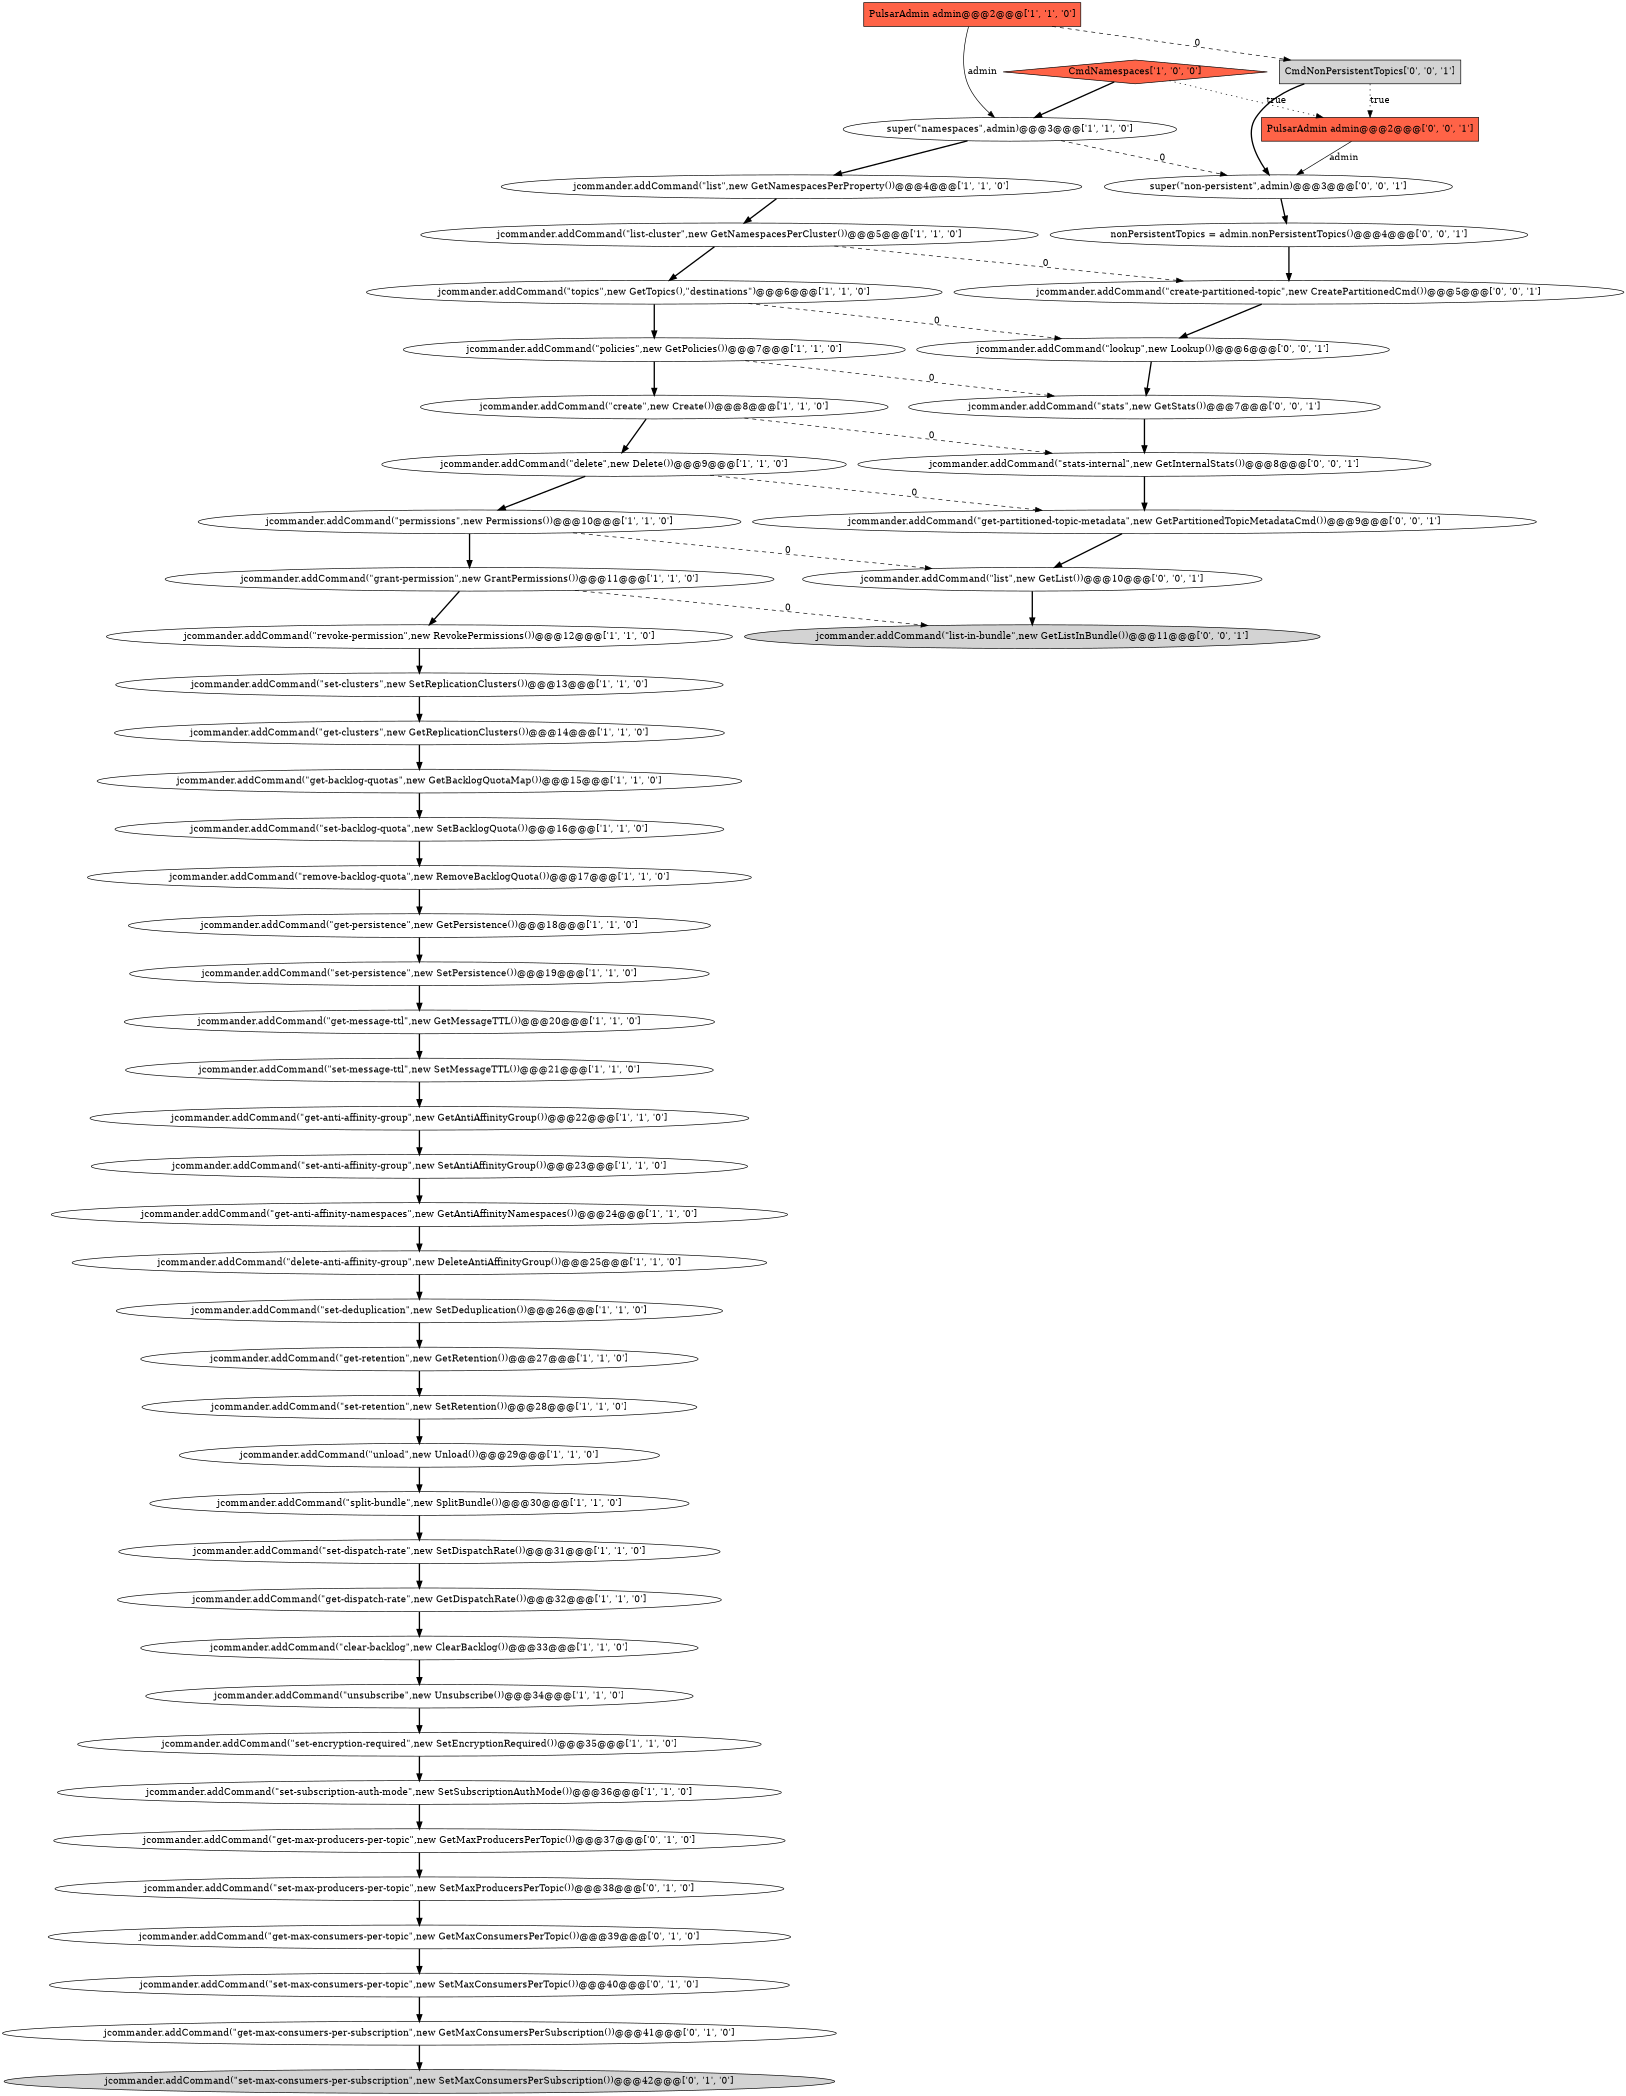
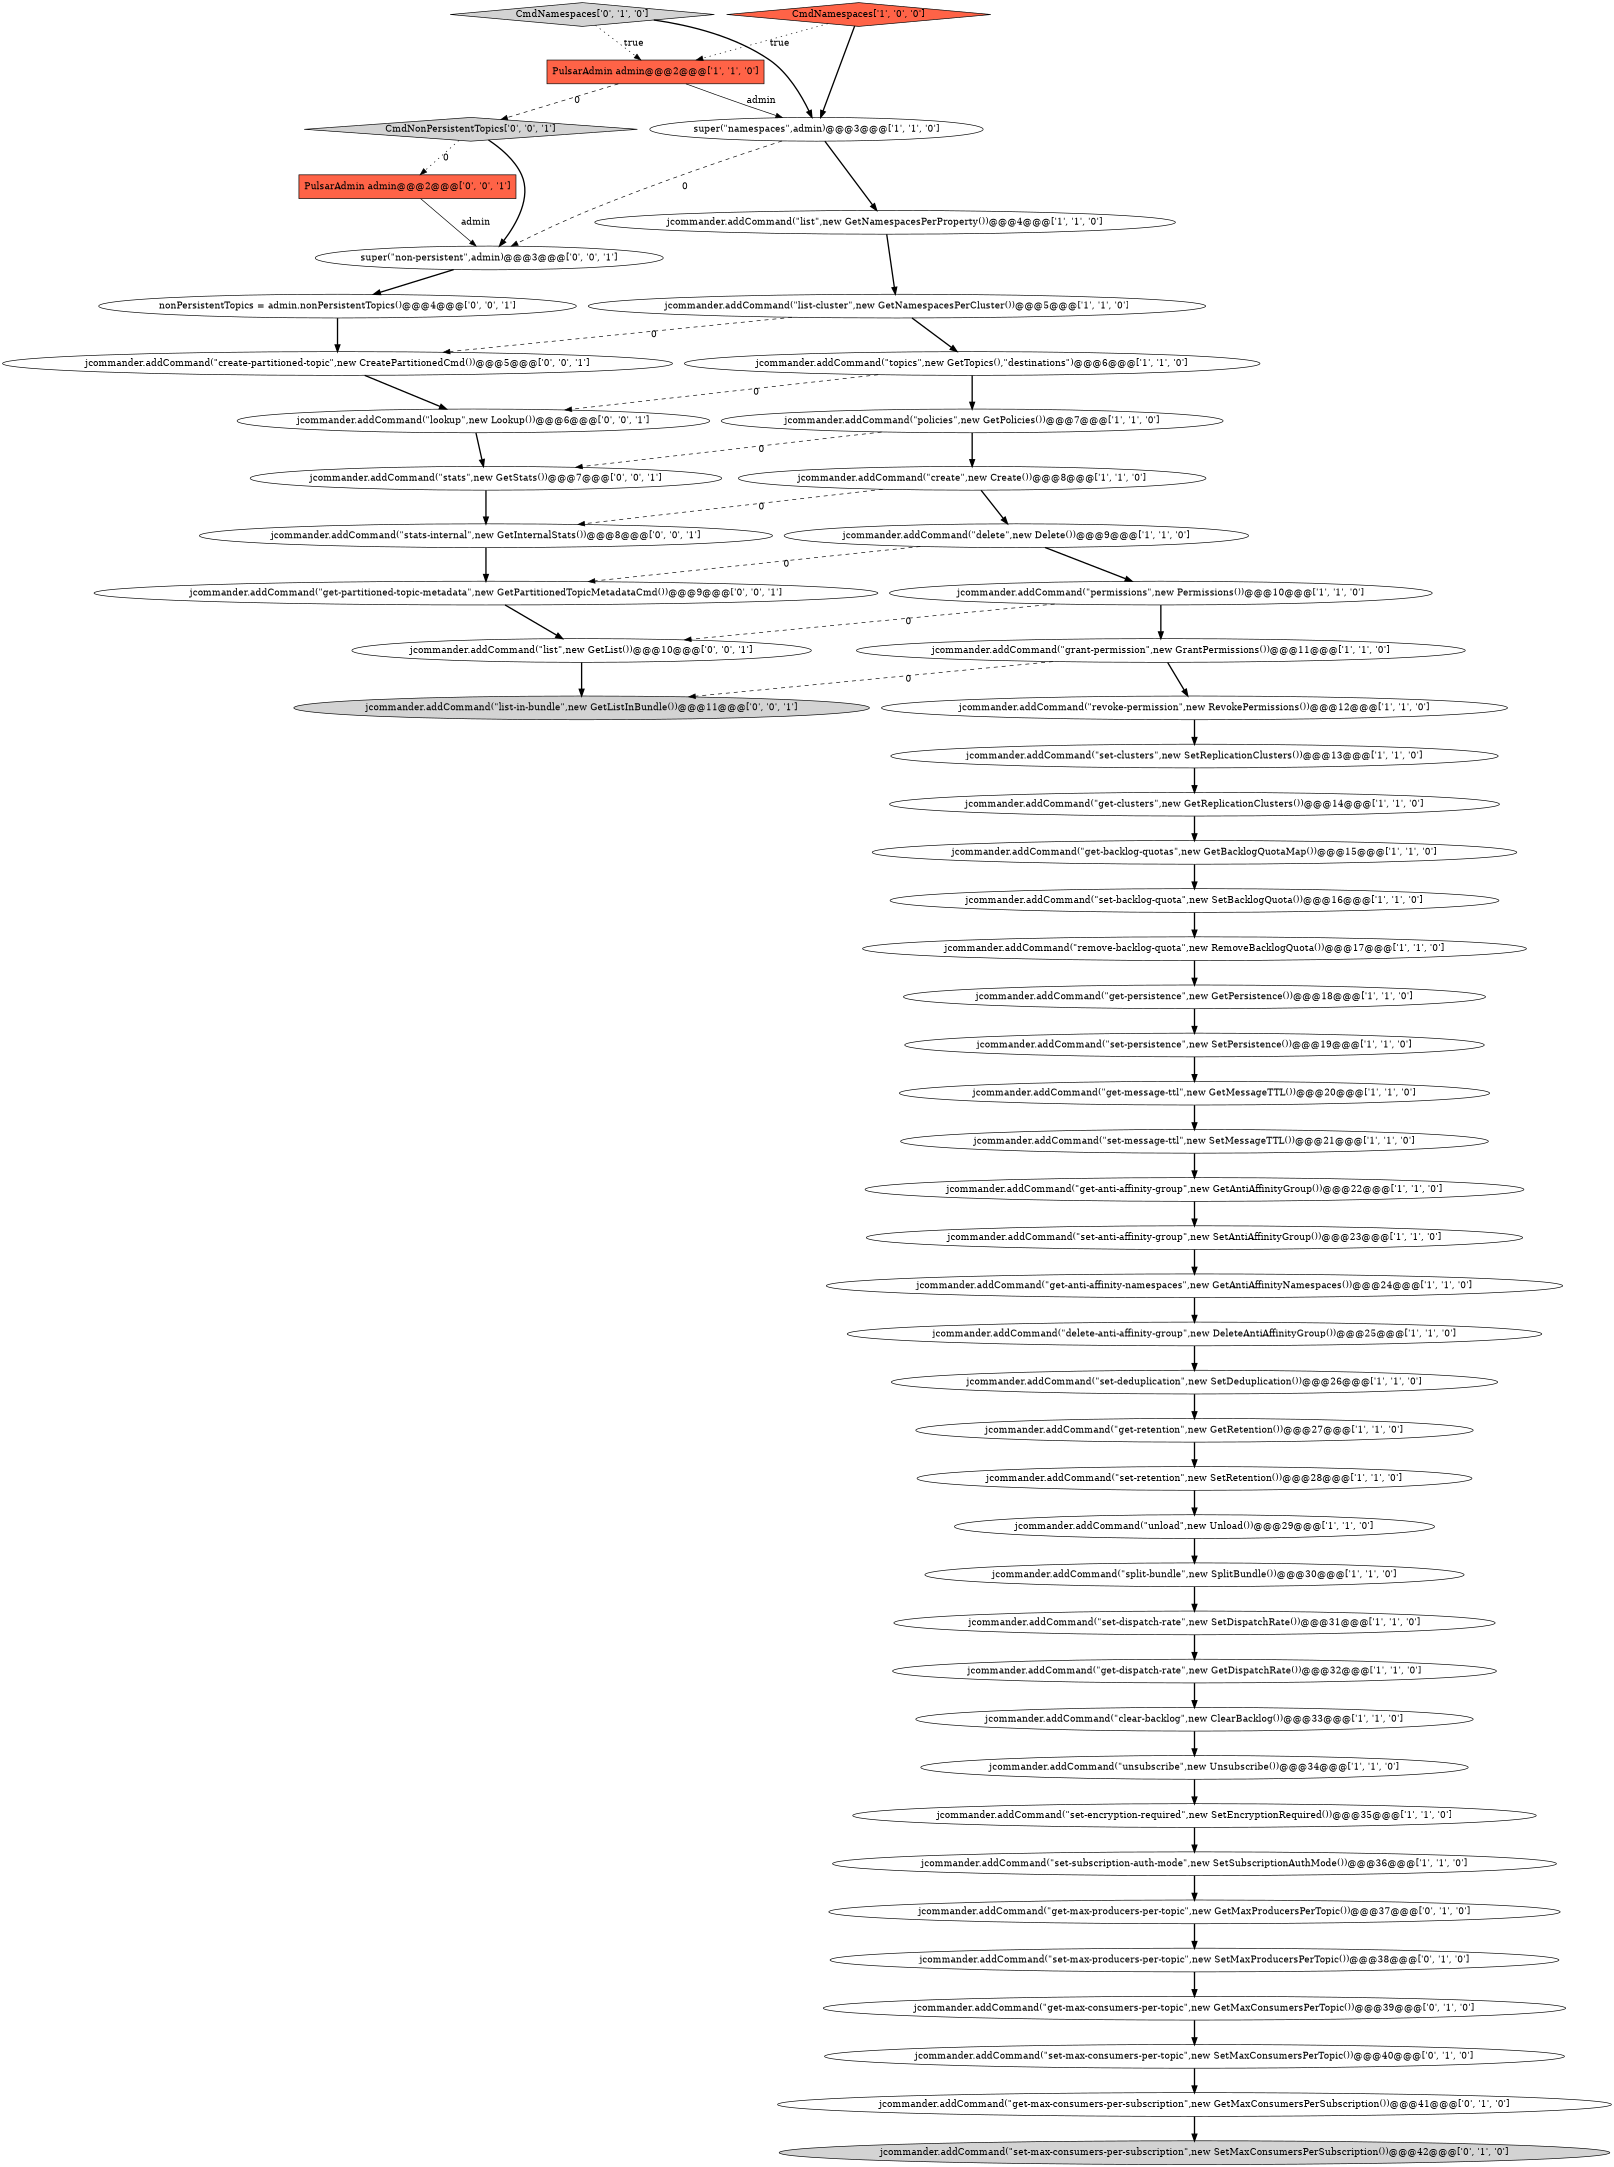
node "CmdNamespaces['0', '1', '0']": added
node "CmdNonPersistentTopics['0', '0', '1']": shape box -> diamond
edge "CmdNamespaces['1', '0', '0']" -> "PulsarAdmin admin@@@2@@@['0', '0', '1']": now "CmdNamespaces['1', '0', '0']" -> "PulsarAdmin admin@@@2@@@['1', '1', '0']"
edge "CmdNonPersistentTopics['0', '0', '1']" -> "PulsarAdmin admin@@@2@@@['0', '0', '1']": label "true" -> "0"
